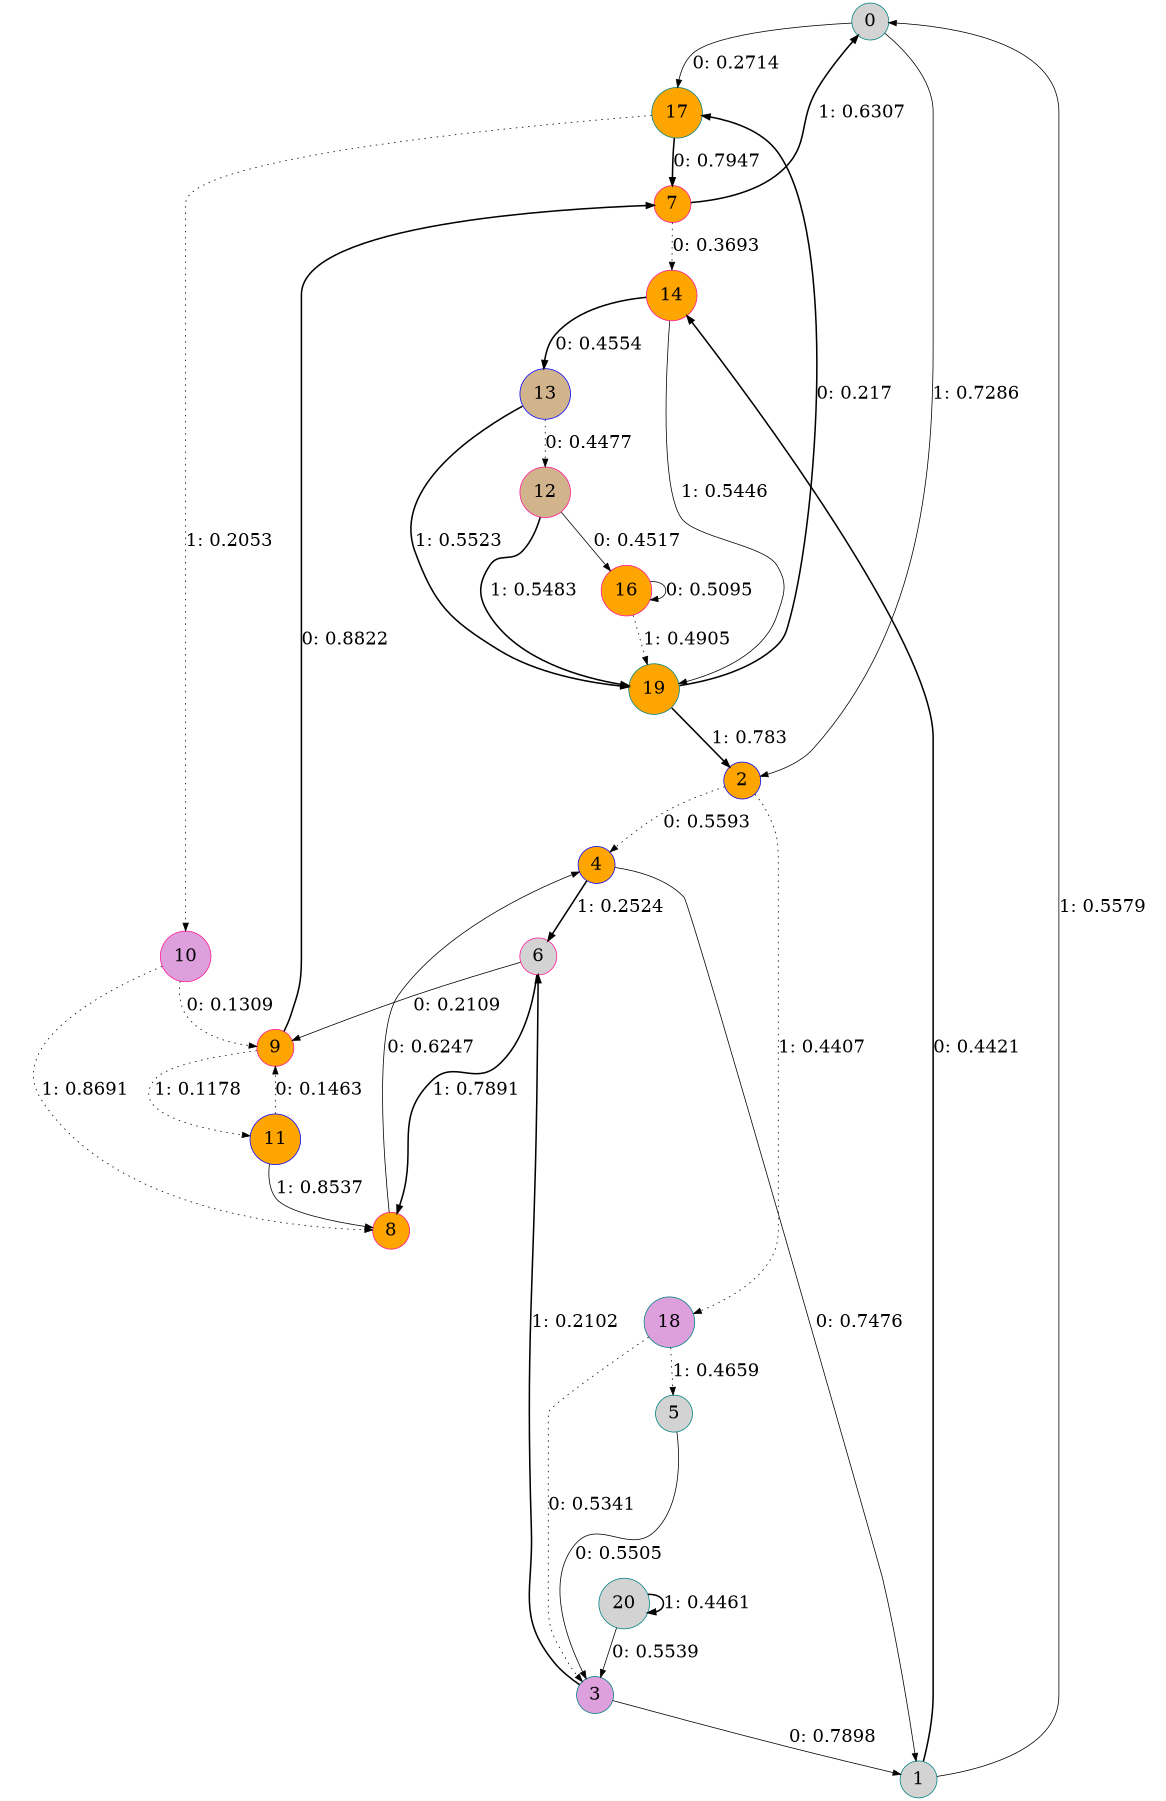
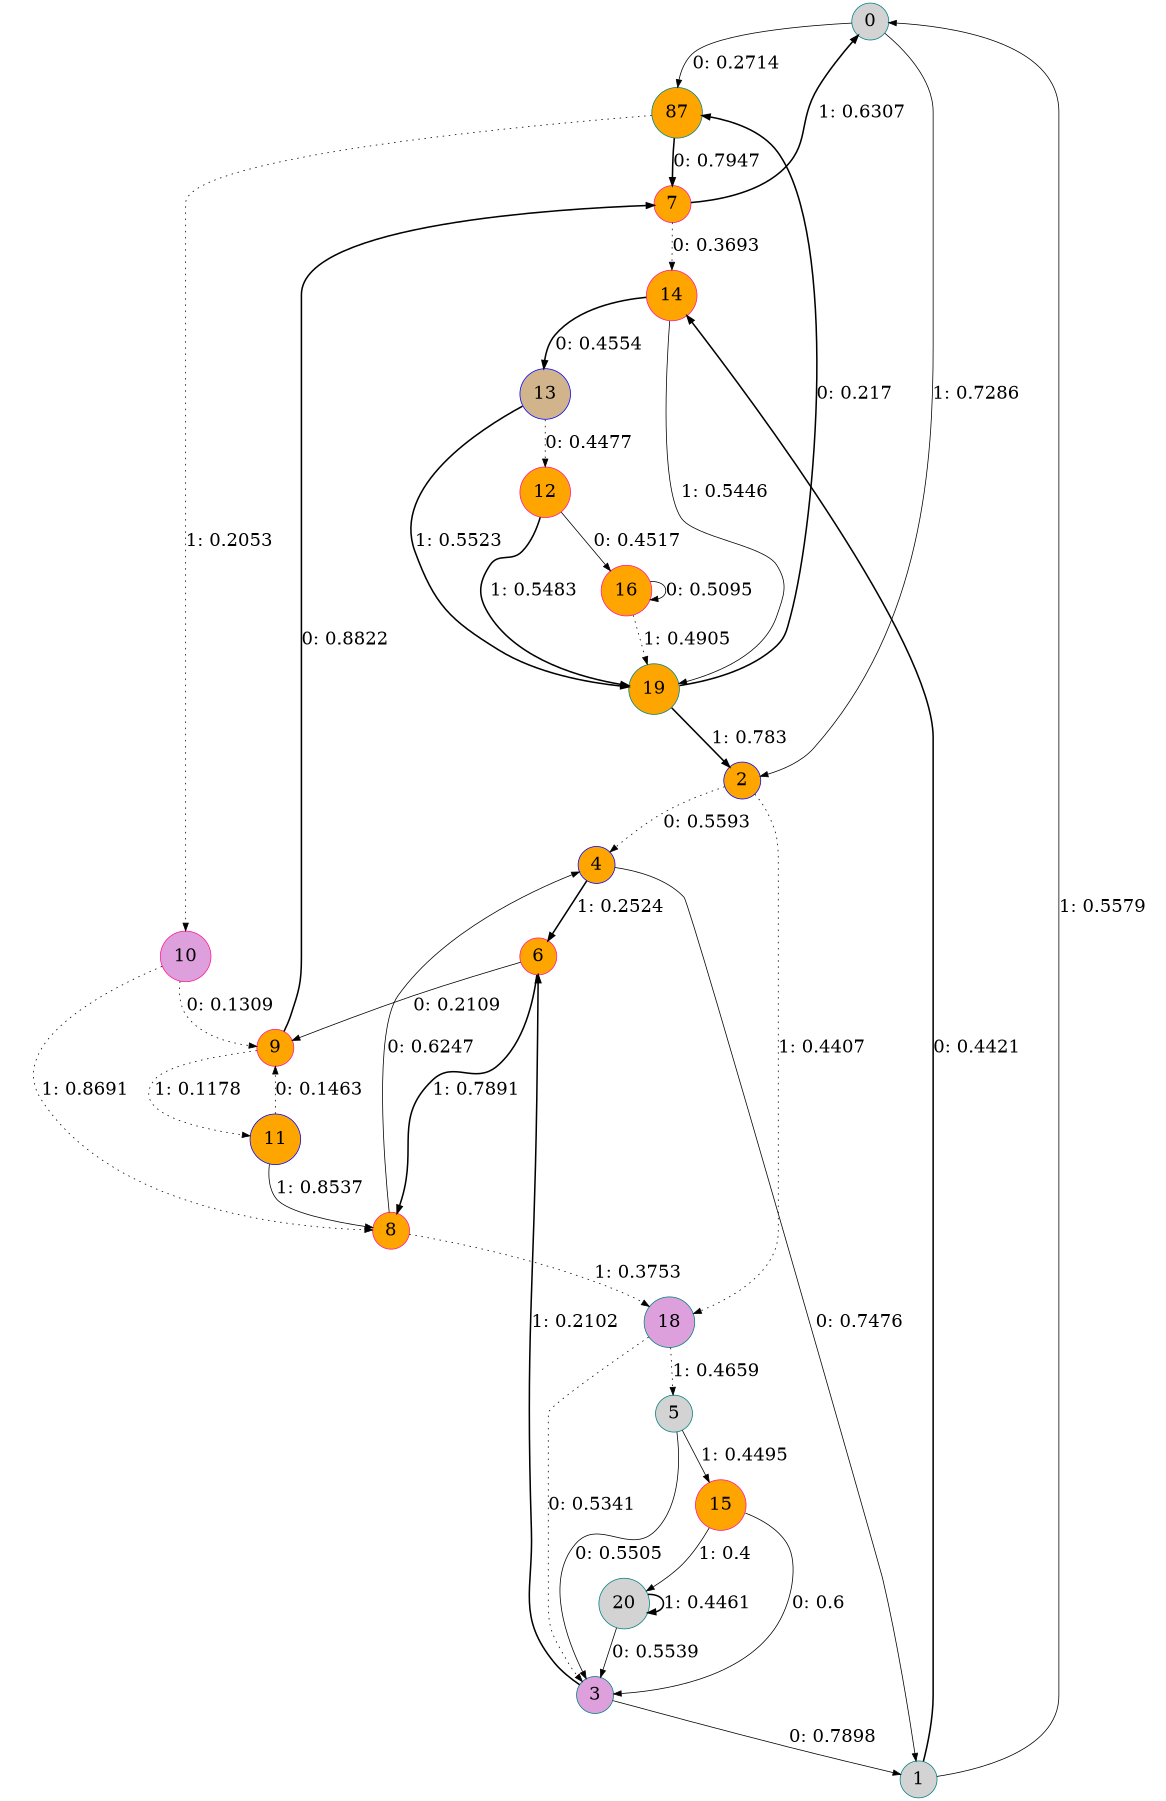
node "17": label "17" -> "87"
node "12": fillcolor tan -> orange
node "6": fillcolor lightgrey -> orange
edge "8" -> "18": added, label "1: 0.3753"
node "15": added
